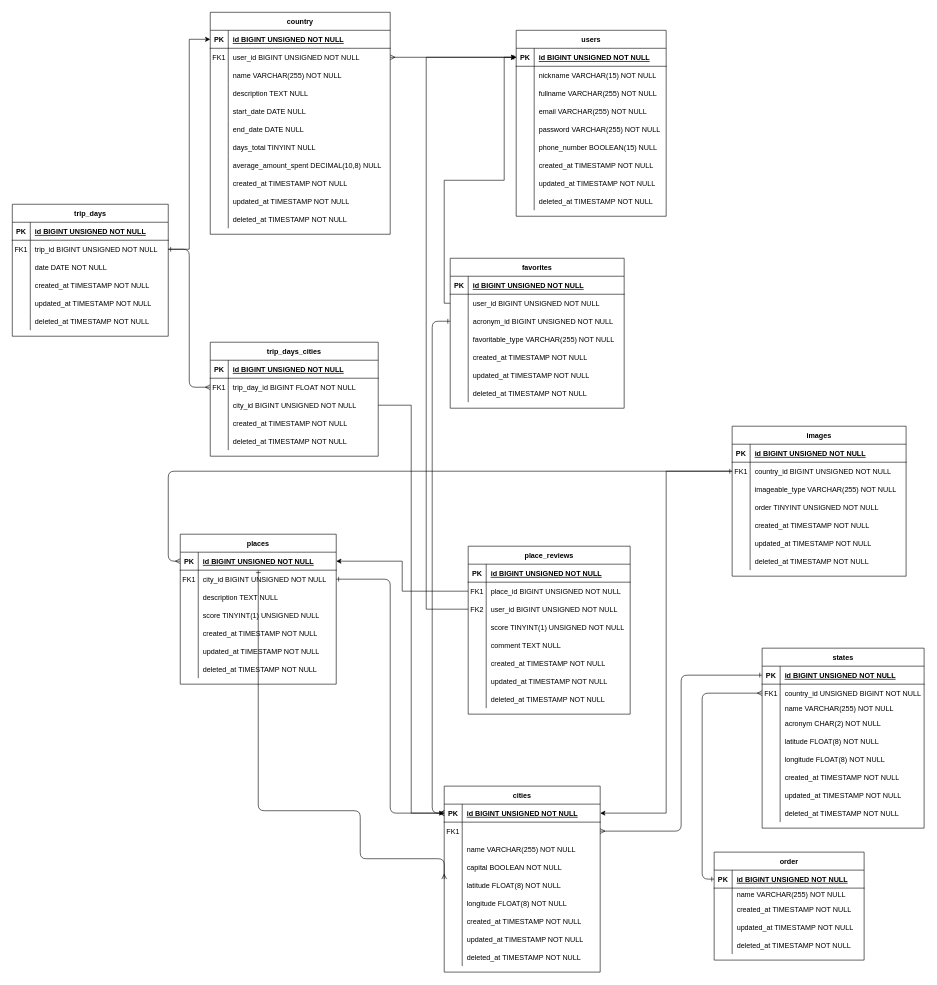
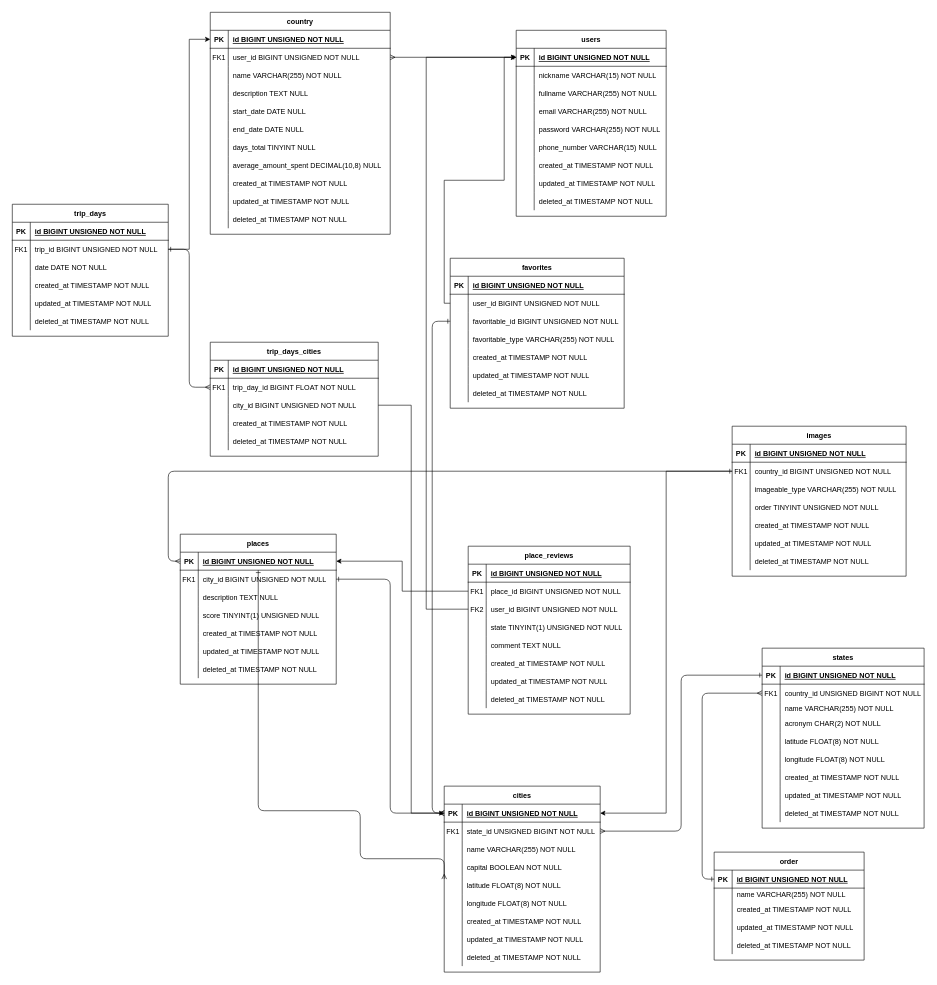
node "phone_number BOOLEAN(15) NULL": label "phone_number BOOLEAN(15) NULL" -> "phone_number VARCHAR(15) NULL"
node "acronym_id BIGINT UNSIGNED NOT NULL": label "acronym_id BIGINT UNSIGNED NOT NULL" -> "favoritable_id BIGINT UNSIGNED NOT NULL"
node "score TINYINT(1) UNSIGNED NOT NULL": label "score TINYINT(1) UNSIGNED NOT NULL" -> "state TINYINT(1) UNSIGNED NOT NULL"
node "state_id UNSIGNED BIGINT NOT NULL": added
